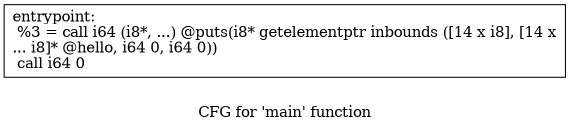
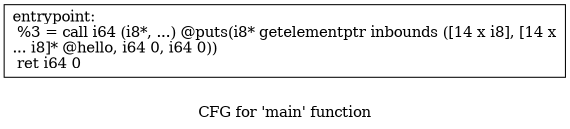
node "entrypoint:": text "call i64 0" -> "ret i64 0"
